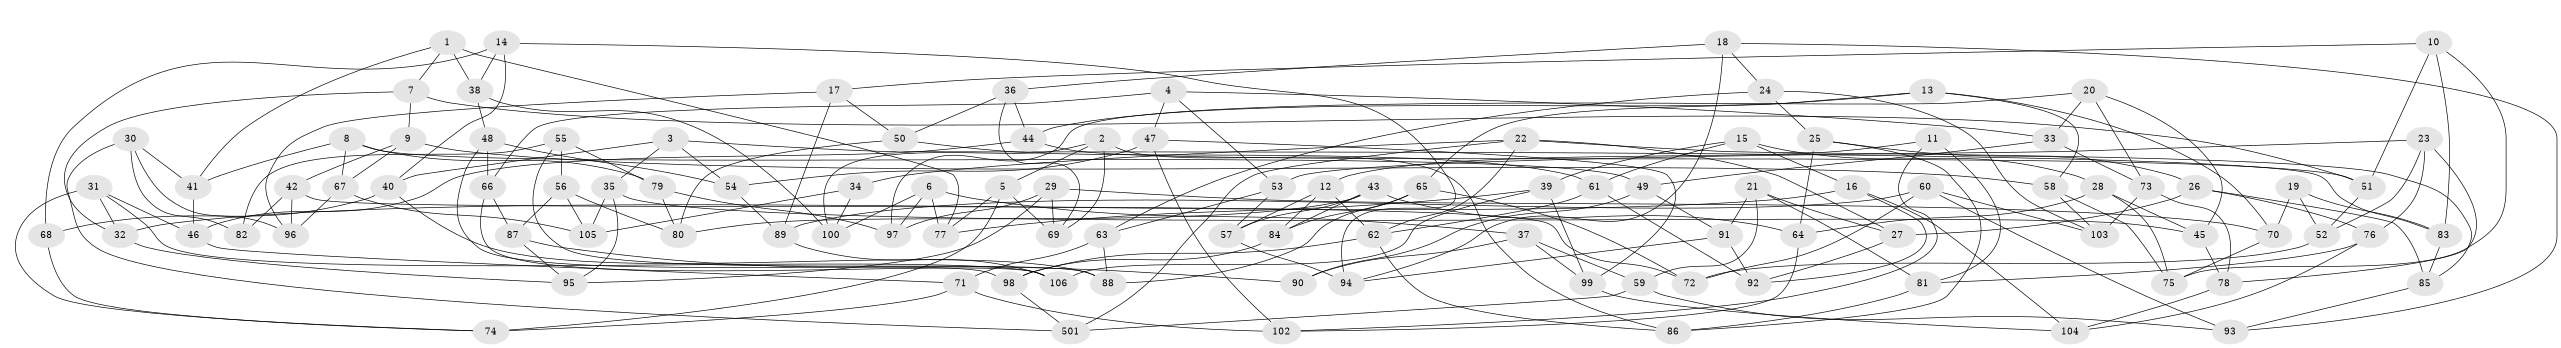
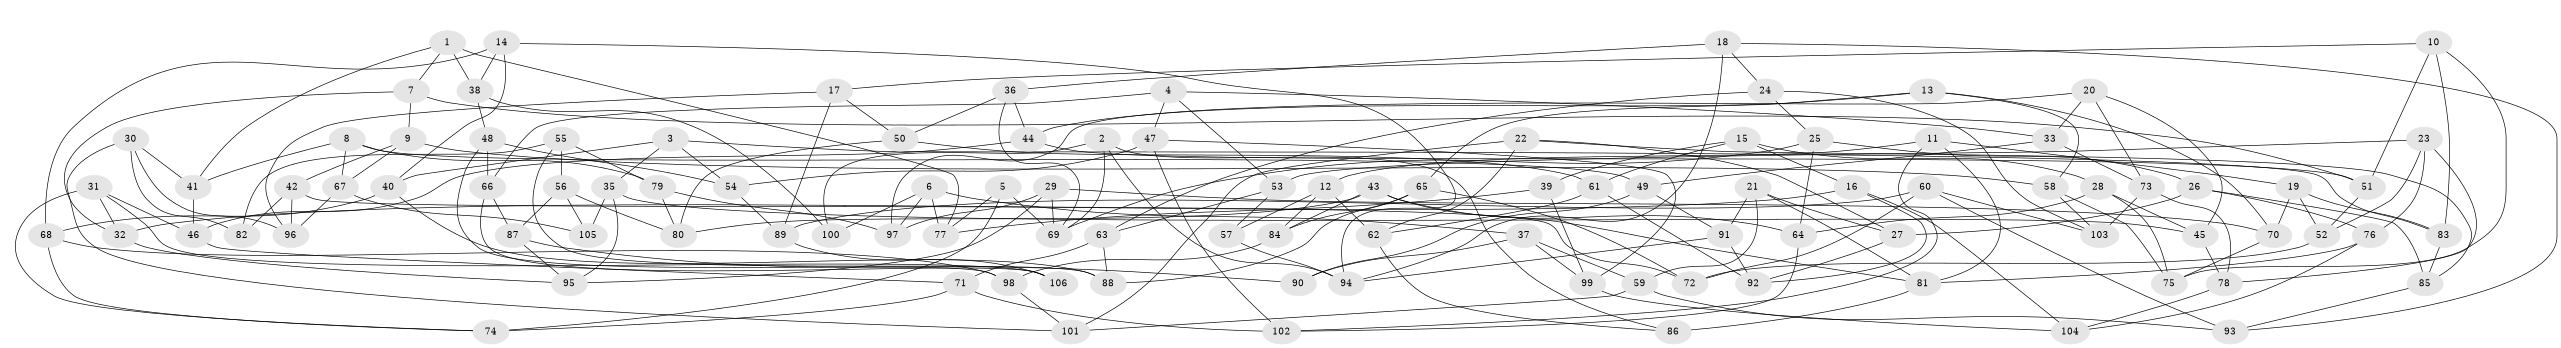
edge "2" -- "5": now "2" -- "94"
edge "11" -- "19": added
node "34": removed
edge "43" -- "57": now "43" -- "81"
edge "62" -- "98": now "68" -- "98"
edge "39" -- "106": removed
edge "25" -- "86": now "25" -- "69"
node "501": label "501" -> "101"
